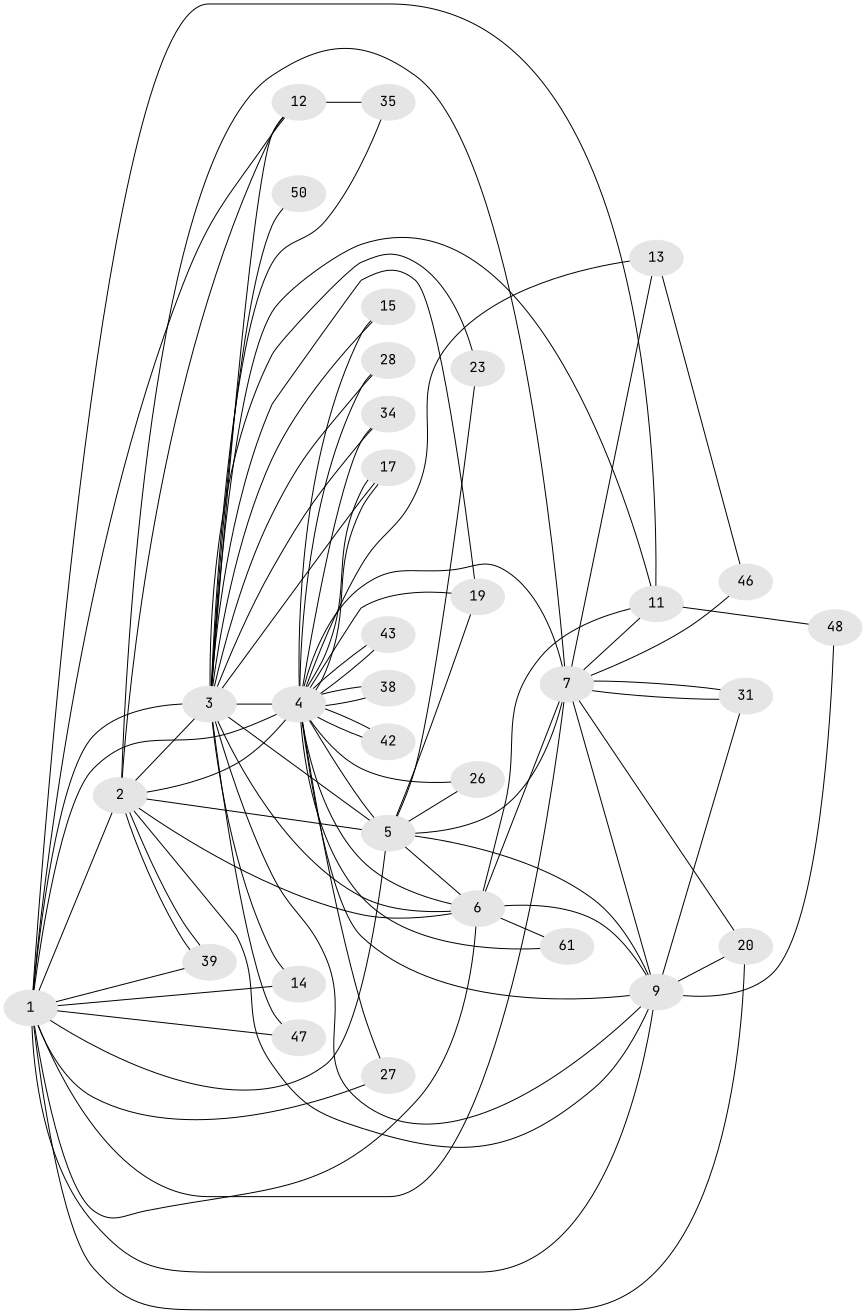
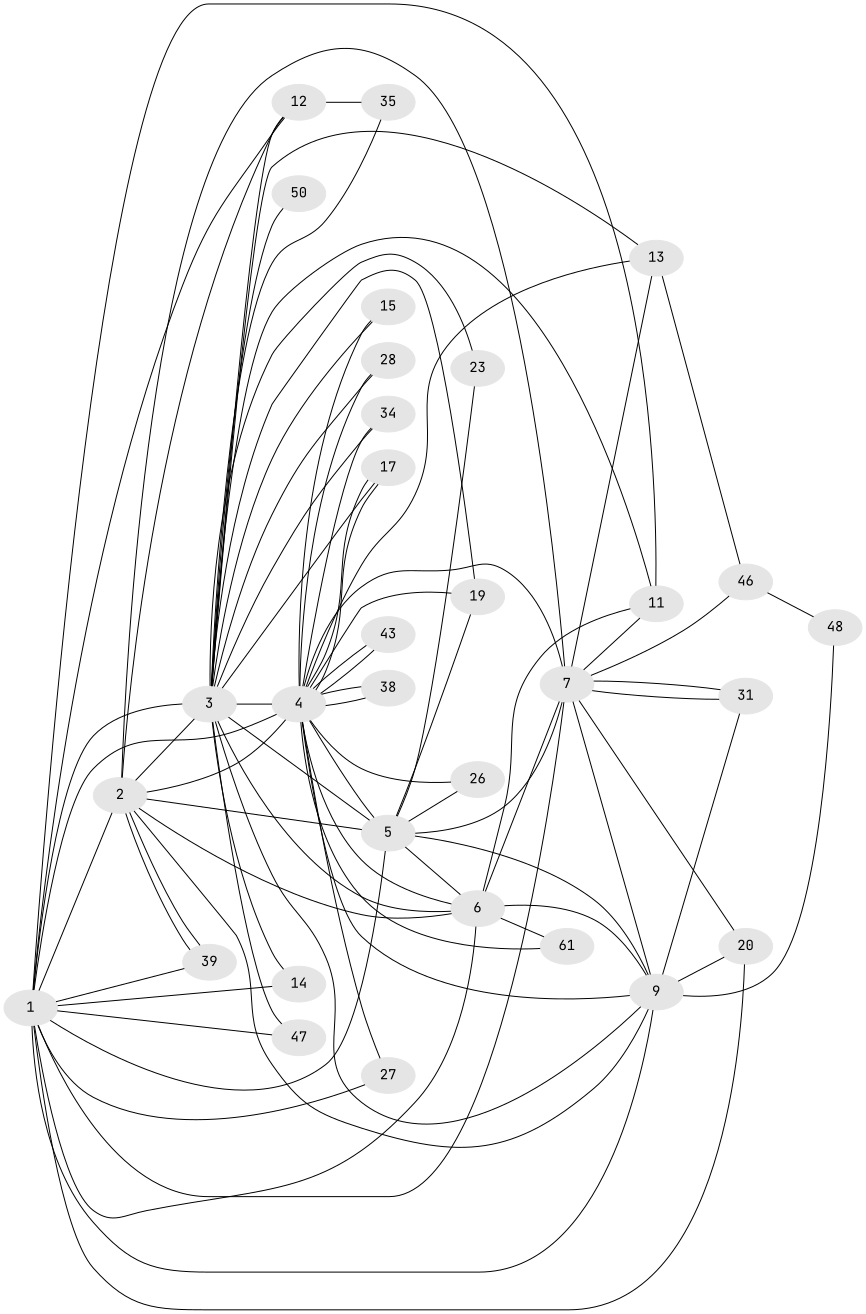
edge "13" -- "3": added
edge "11" -- "48": now "46" -- "48"
node "42": removed
